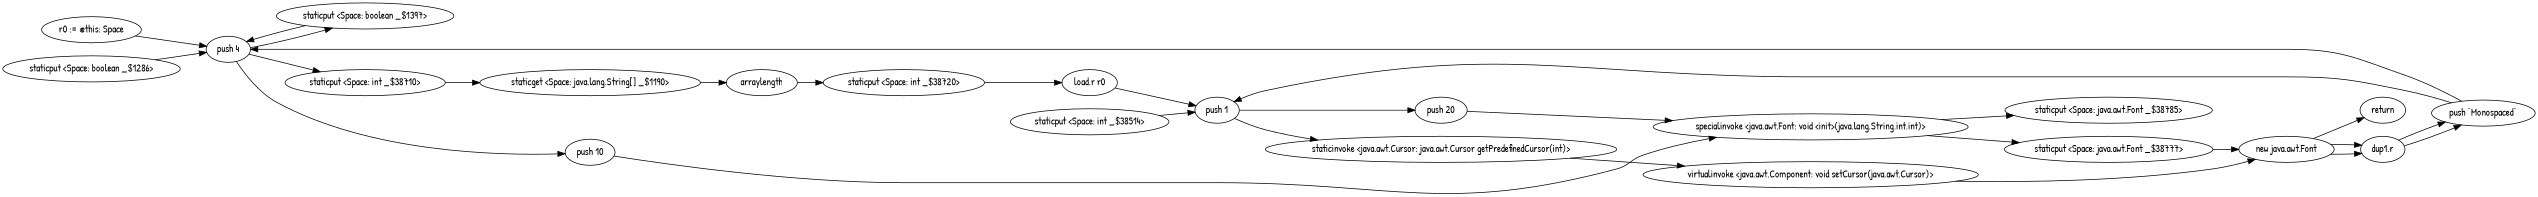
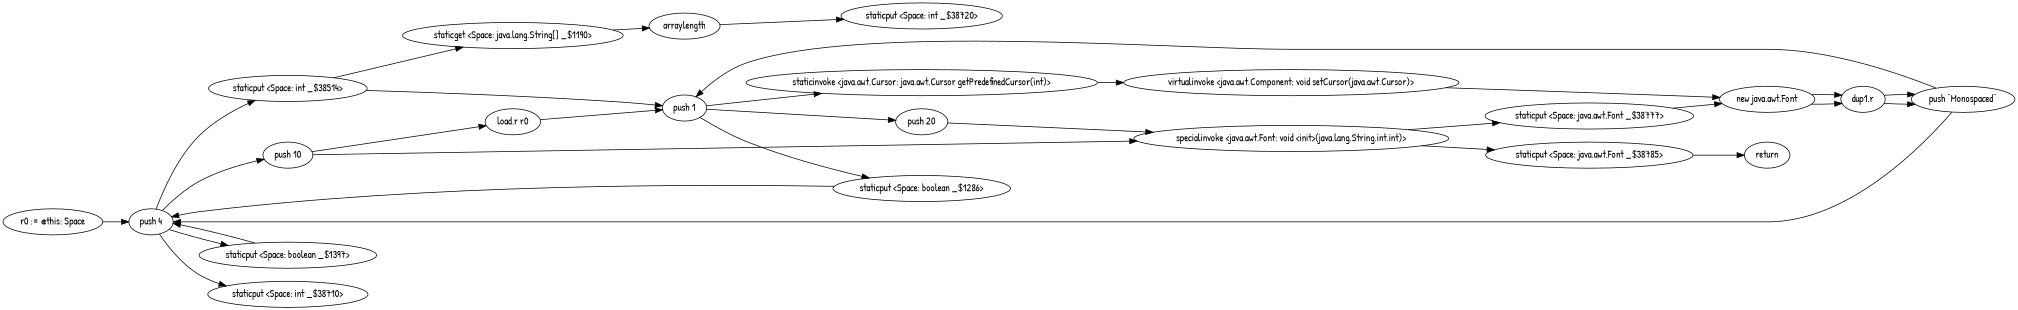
edge "staticput <Space: int _$38710>" -> "staticget <Space: java.lang.String[] _$1190>": now "staticput <Space: int _$38514>" -> "staticget <Space: java.lang.String[] _$1190>"
edge "staticput <Space: int _$38720>" -> "load.r r0": now "push 10" -> "load.r r0"
edge "new java.awt.Font" -> "return": now "staticput <Space: java.awt.Font _$38785>" -> "return"
edge "push 4" -> "staticput <Space: int _$38514>": added
edge "push 1" -> "staticput <Space: boolean _$1286>": added
